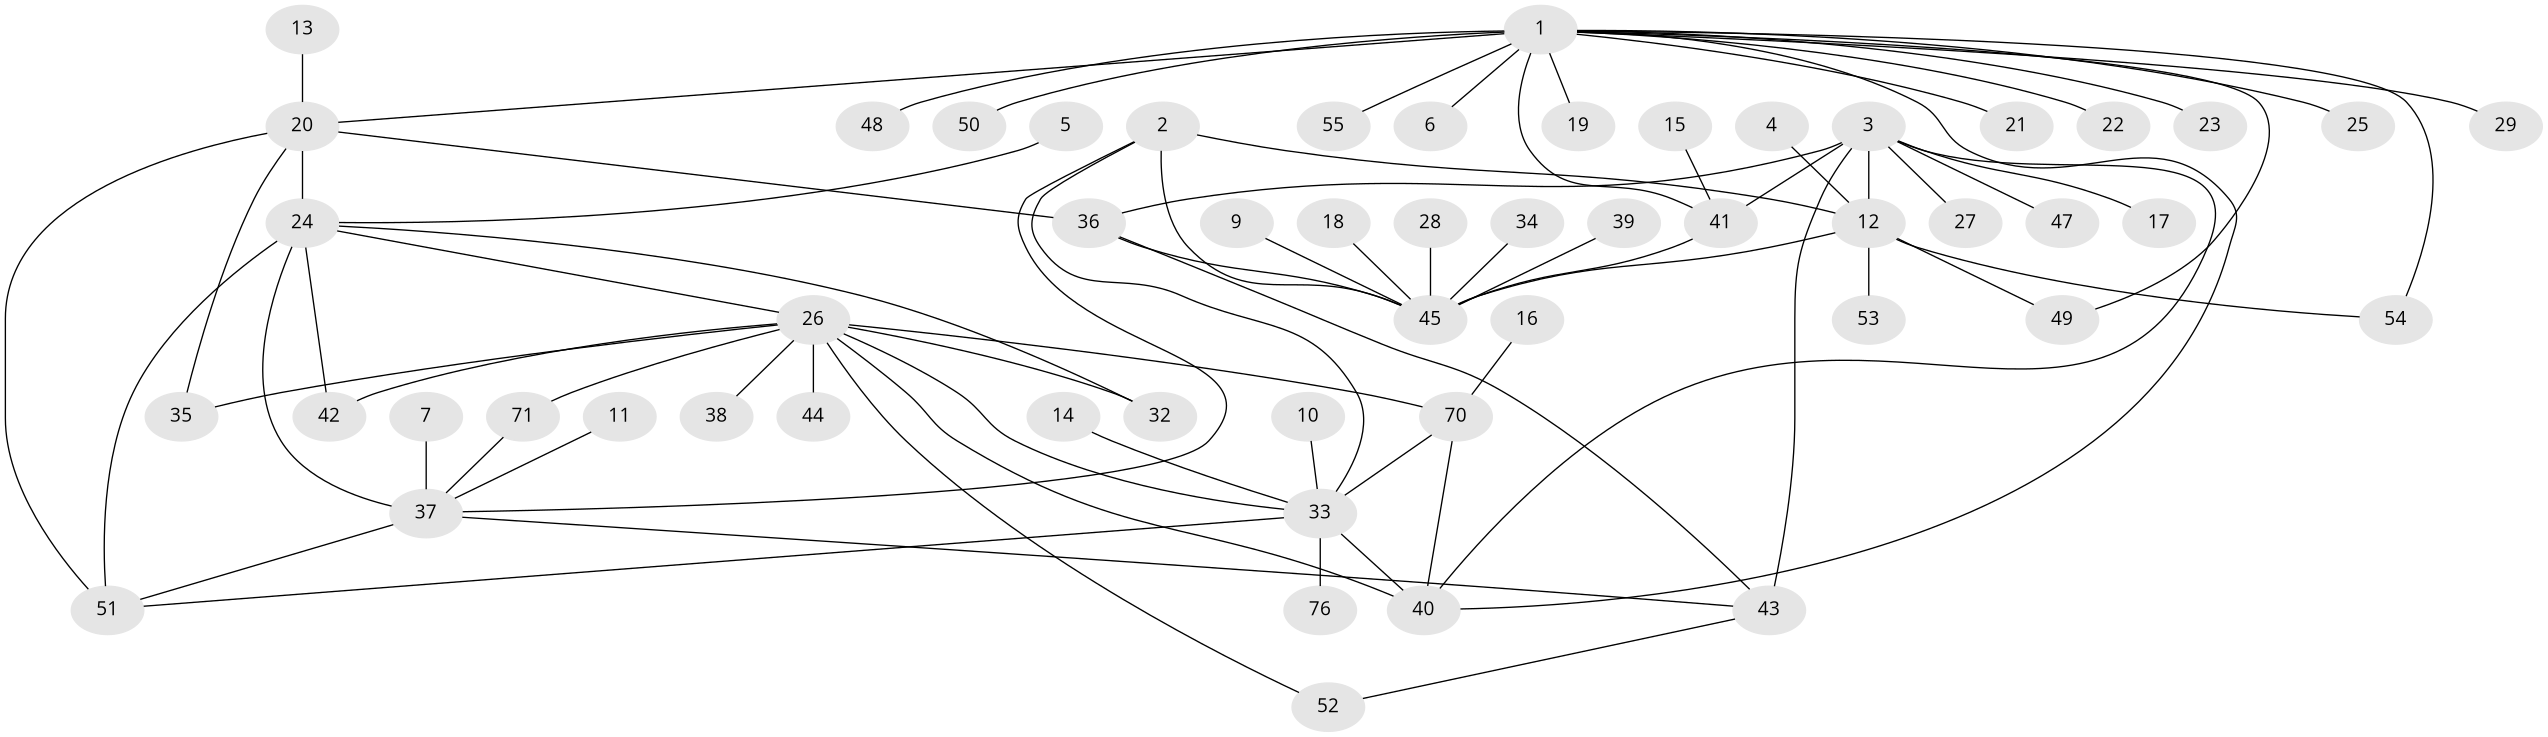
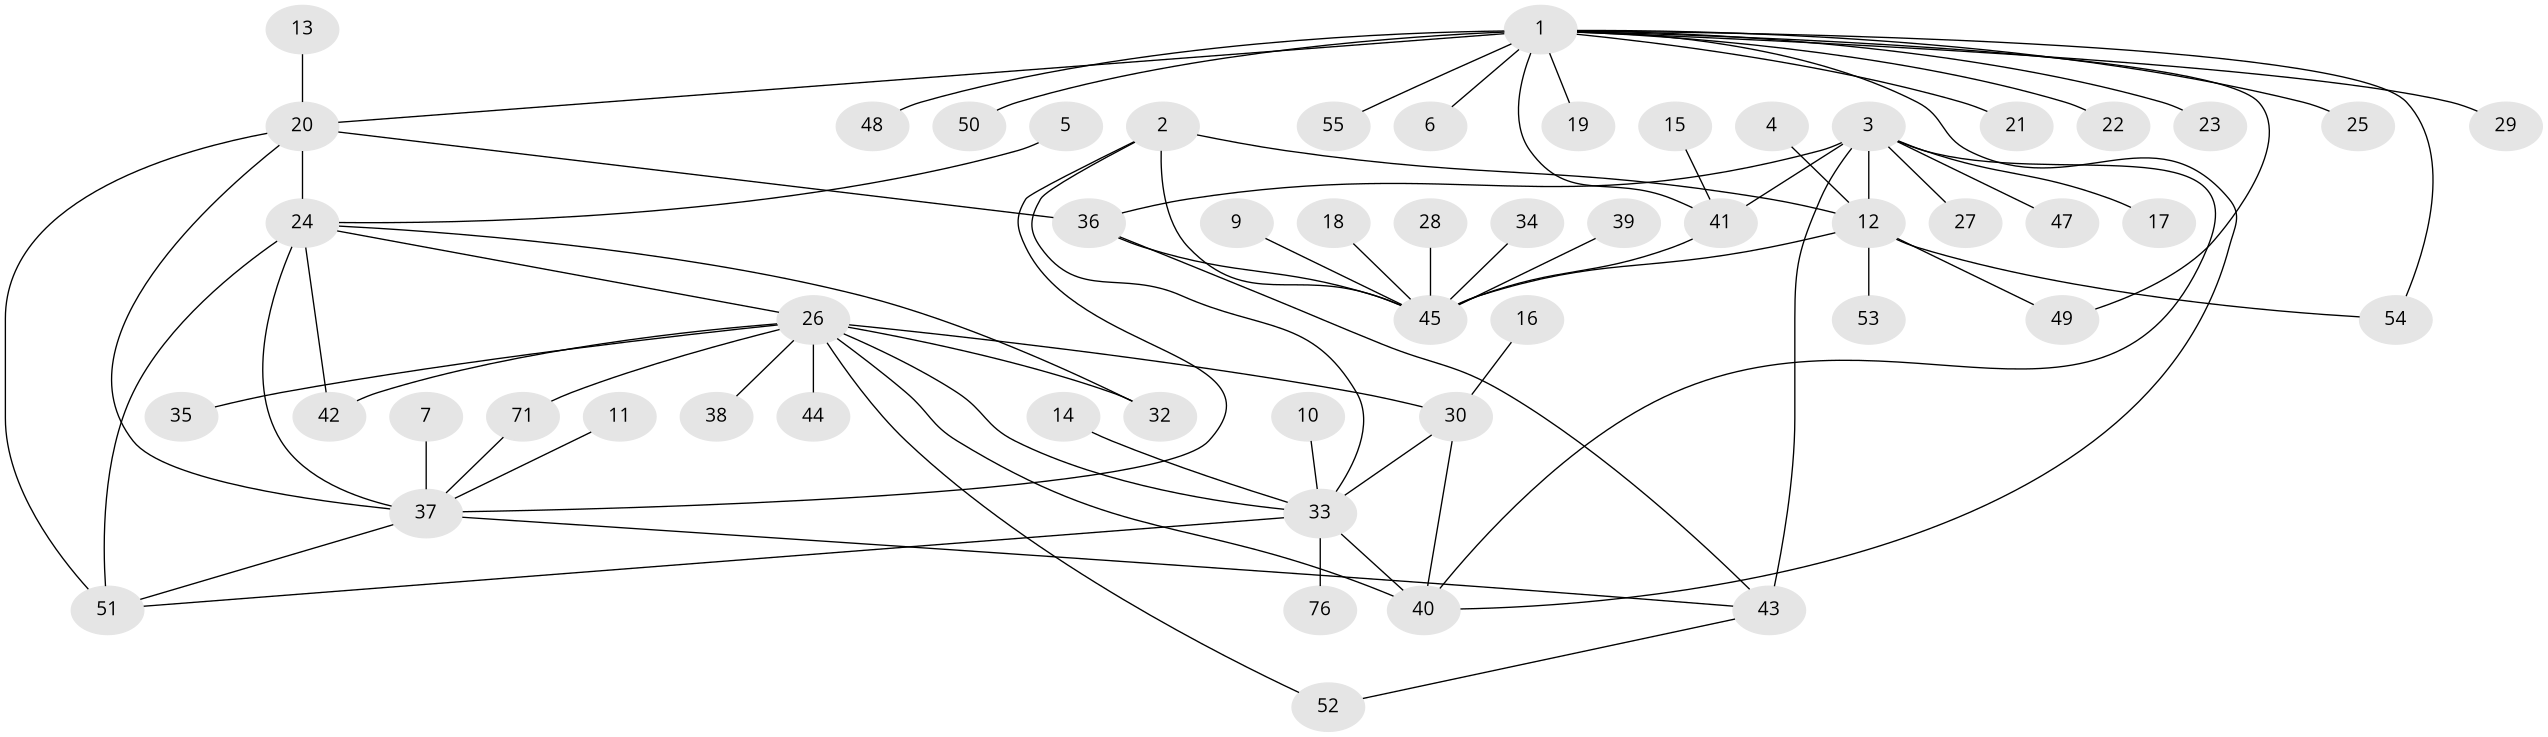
edge "20" -- "35": now "20" -- "37"
node "70": label "70" -> "30"
